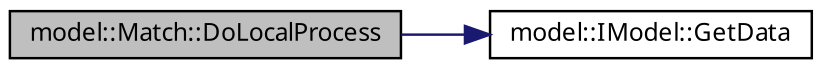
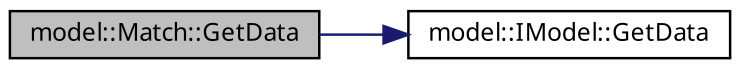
node "model::Match::DoLocalProcess": label "model::Match::DoLocalProcess" -> "model::Match::GetData"
